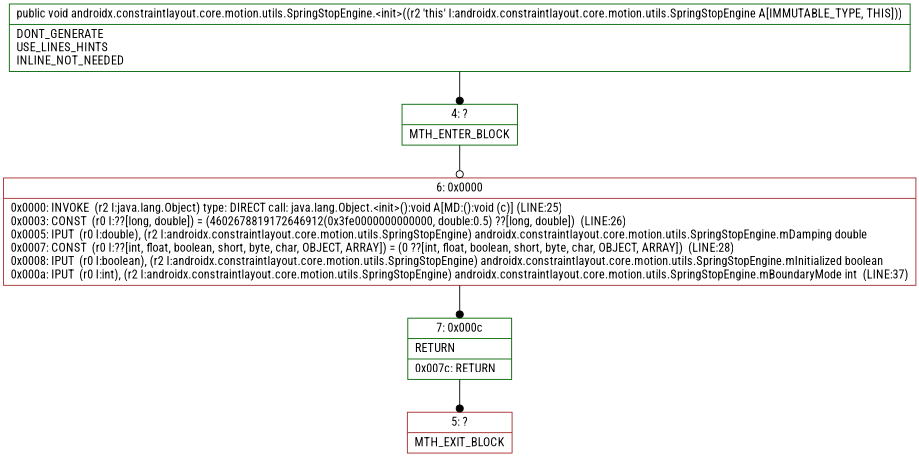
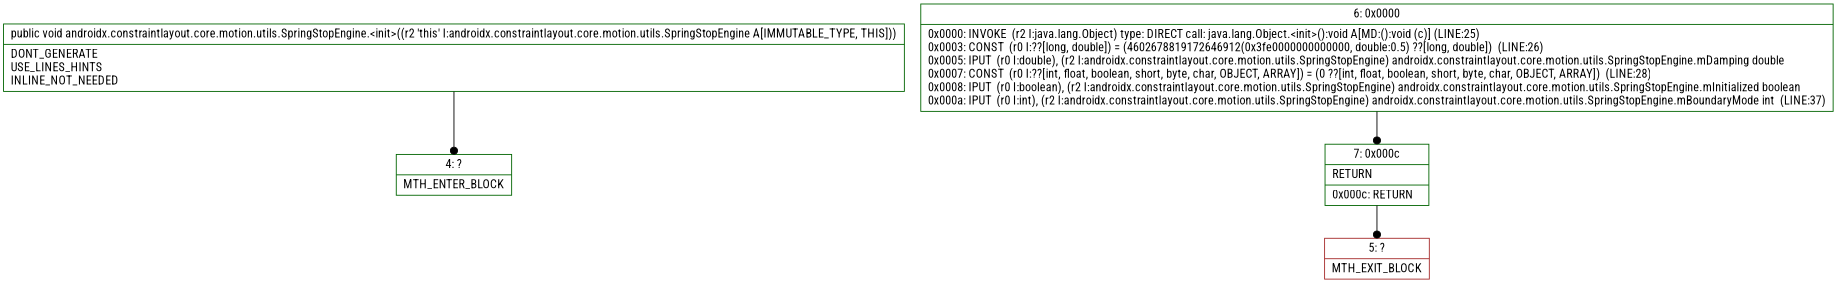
edge "4: ?" -> "6: 0x0000": removed
node "6: 0x0000": color brown -> darkgreen
node "7: 0x000c": text "0x007c: RETURN" -> "0x000c: RETURN"
